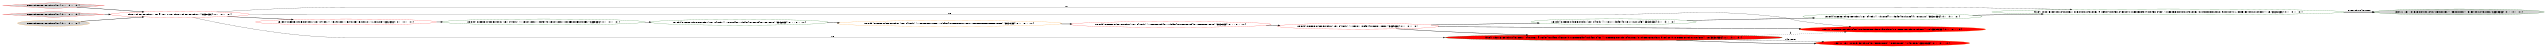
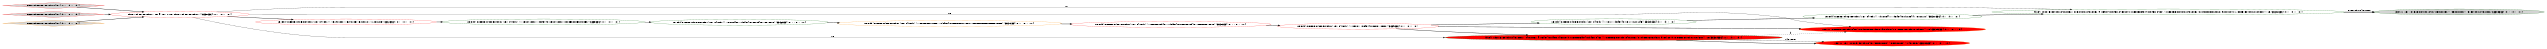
node "getProjectAExceutionPlan['0', '0', '1']": shape ellipse -> diamond
